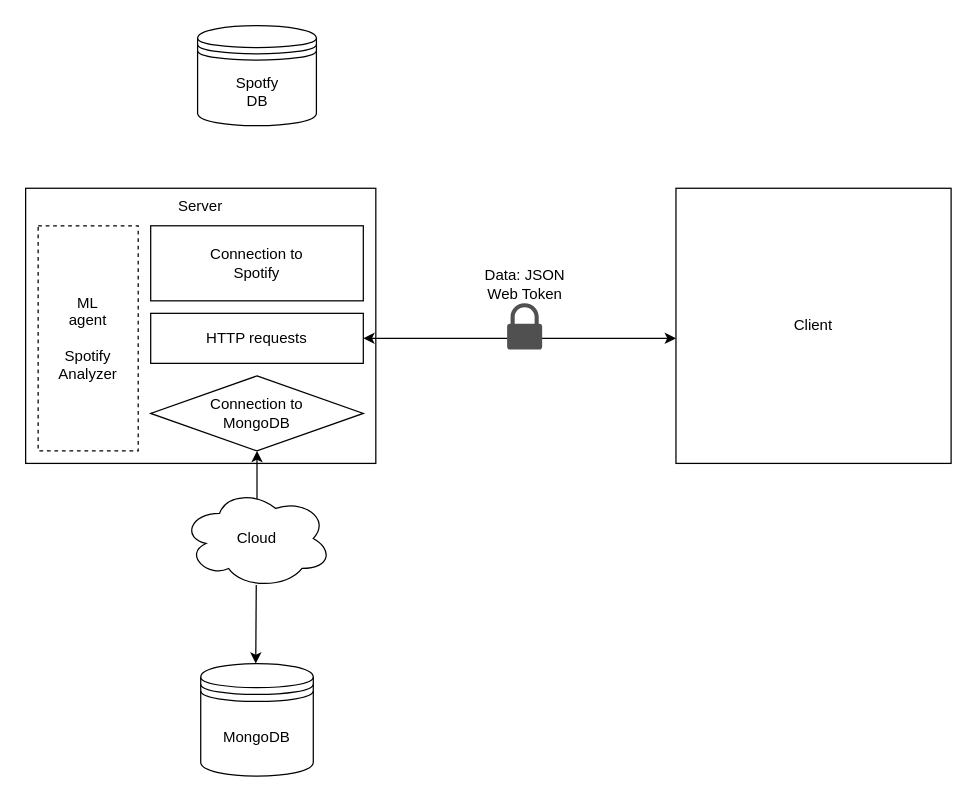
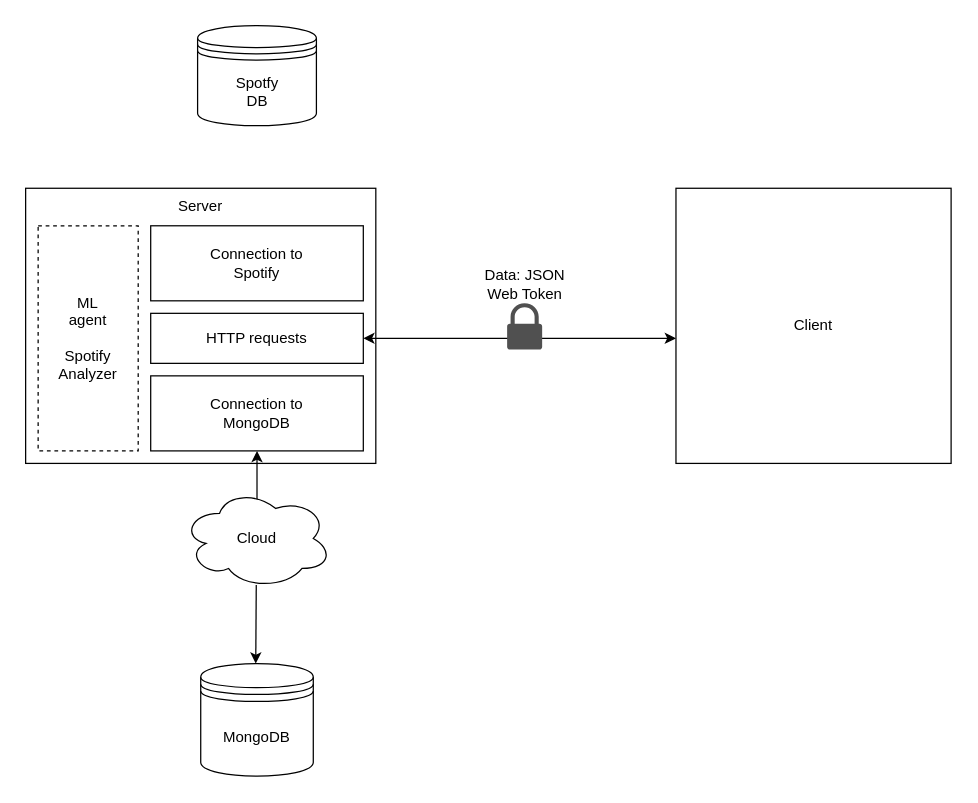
node "Connection to MongoDB": shape diamond -> rectangle
